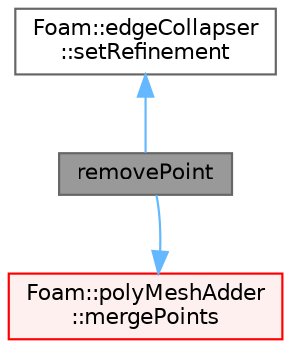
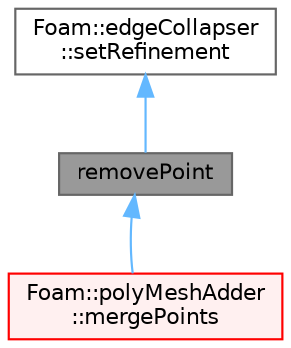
edge "removePoint" -> "Foam::polyMeshAdder ::mergePoints": reversed
